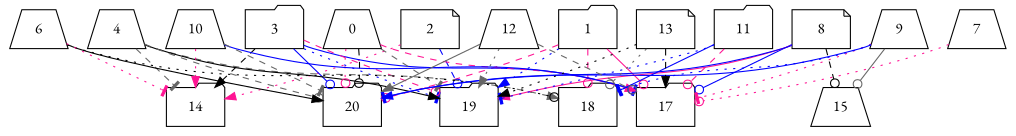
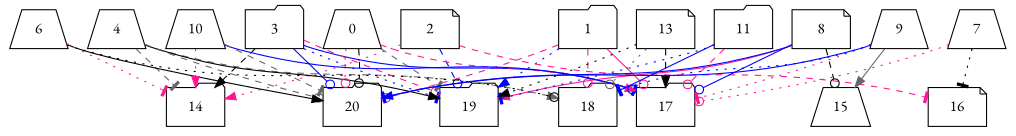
node "12": removed
edge "9" -> "15": arrowhead odot -> normal
node "16": added
